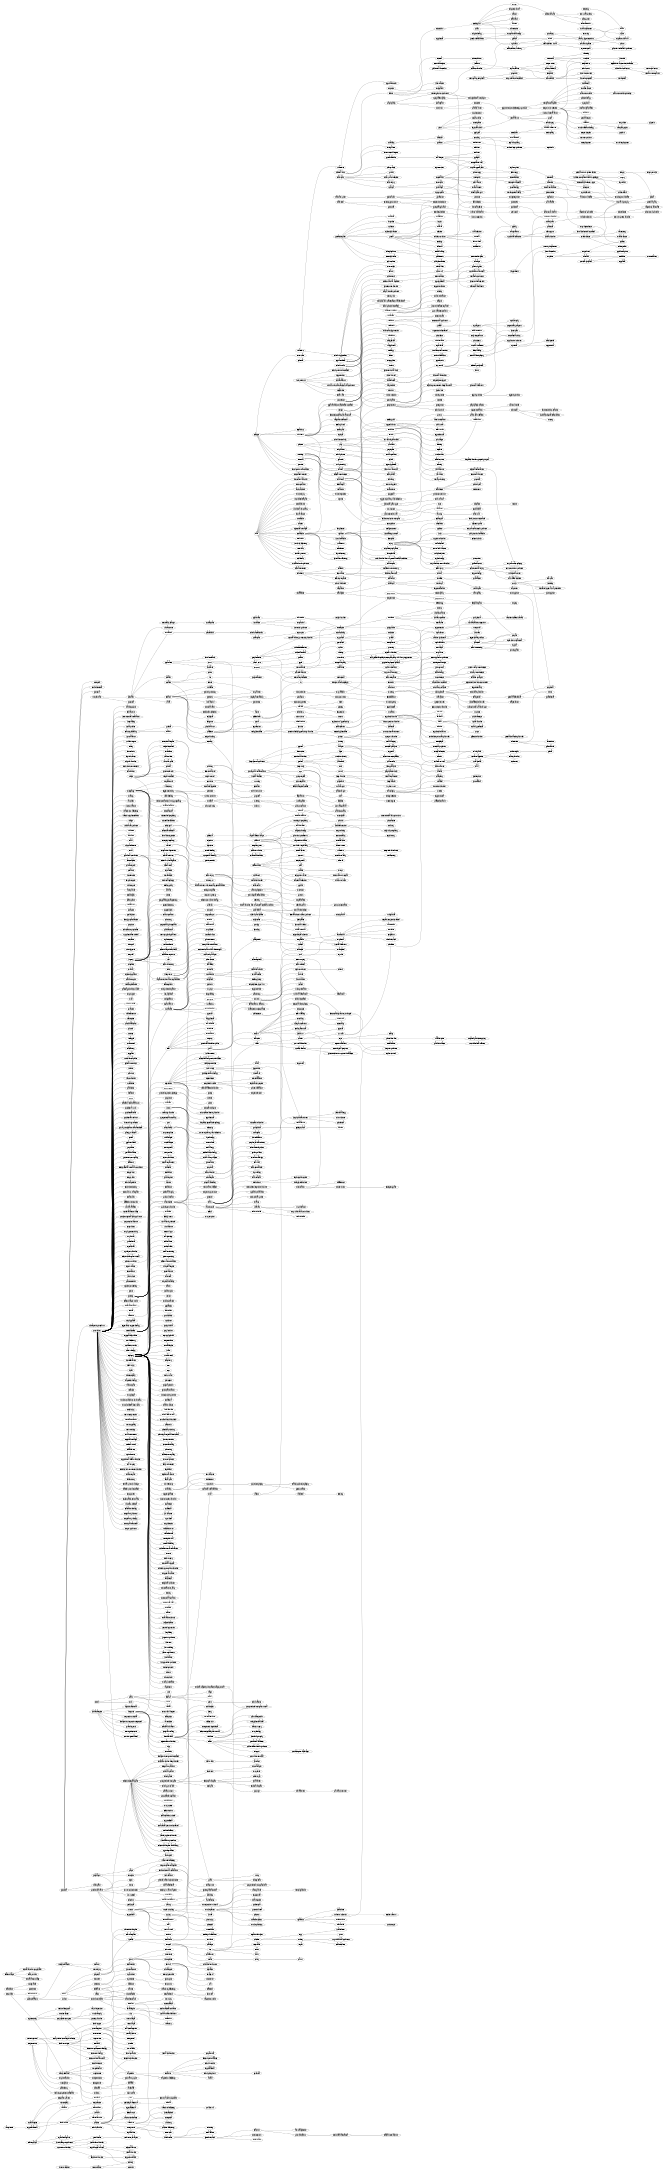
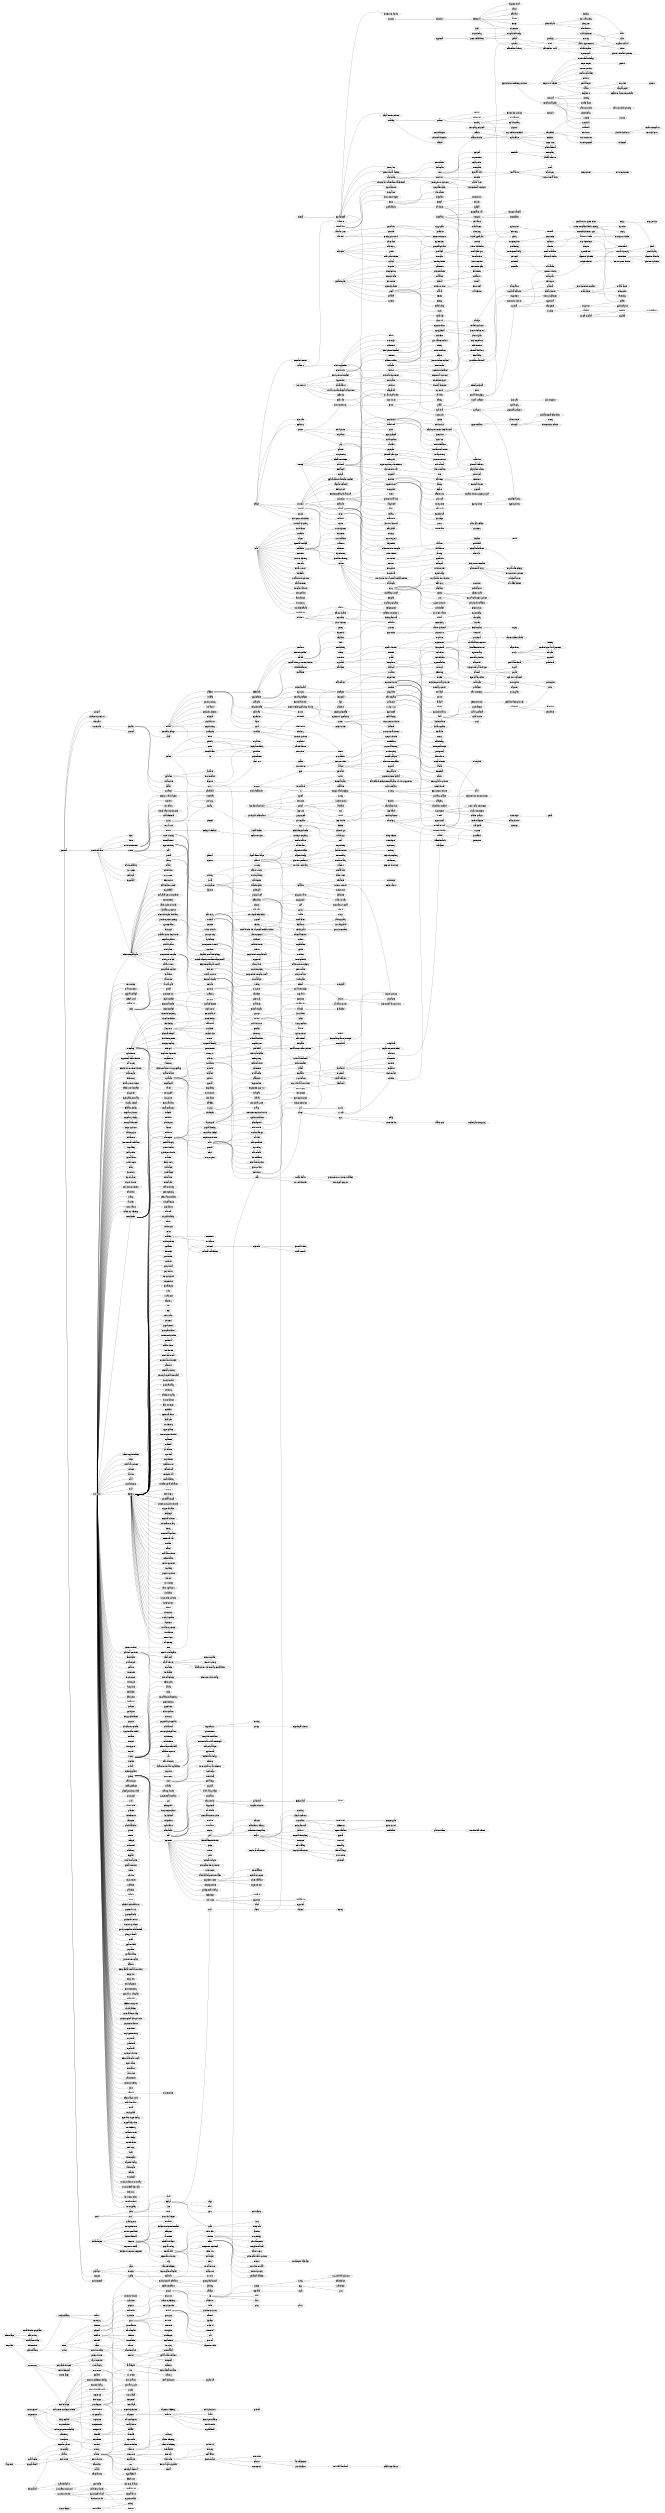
node "Lumbar puncture": added
